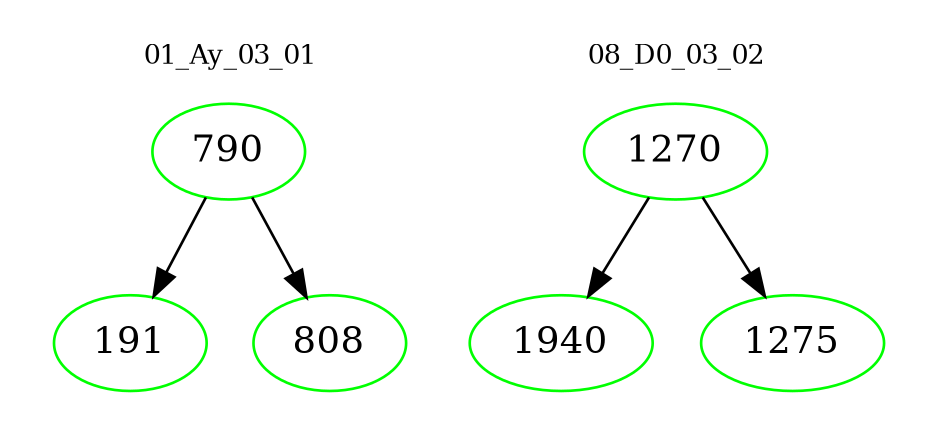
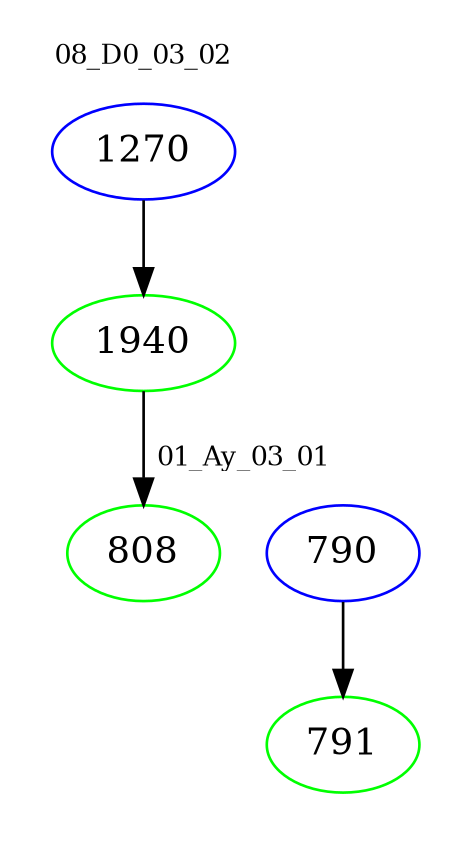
node "790": color green -> blue
node "1270": color green -> blue
edge "790" -> "808": now "1940" -> "808"
node "191": label "191" -> "791"
node "1275": removed
